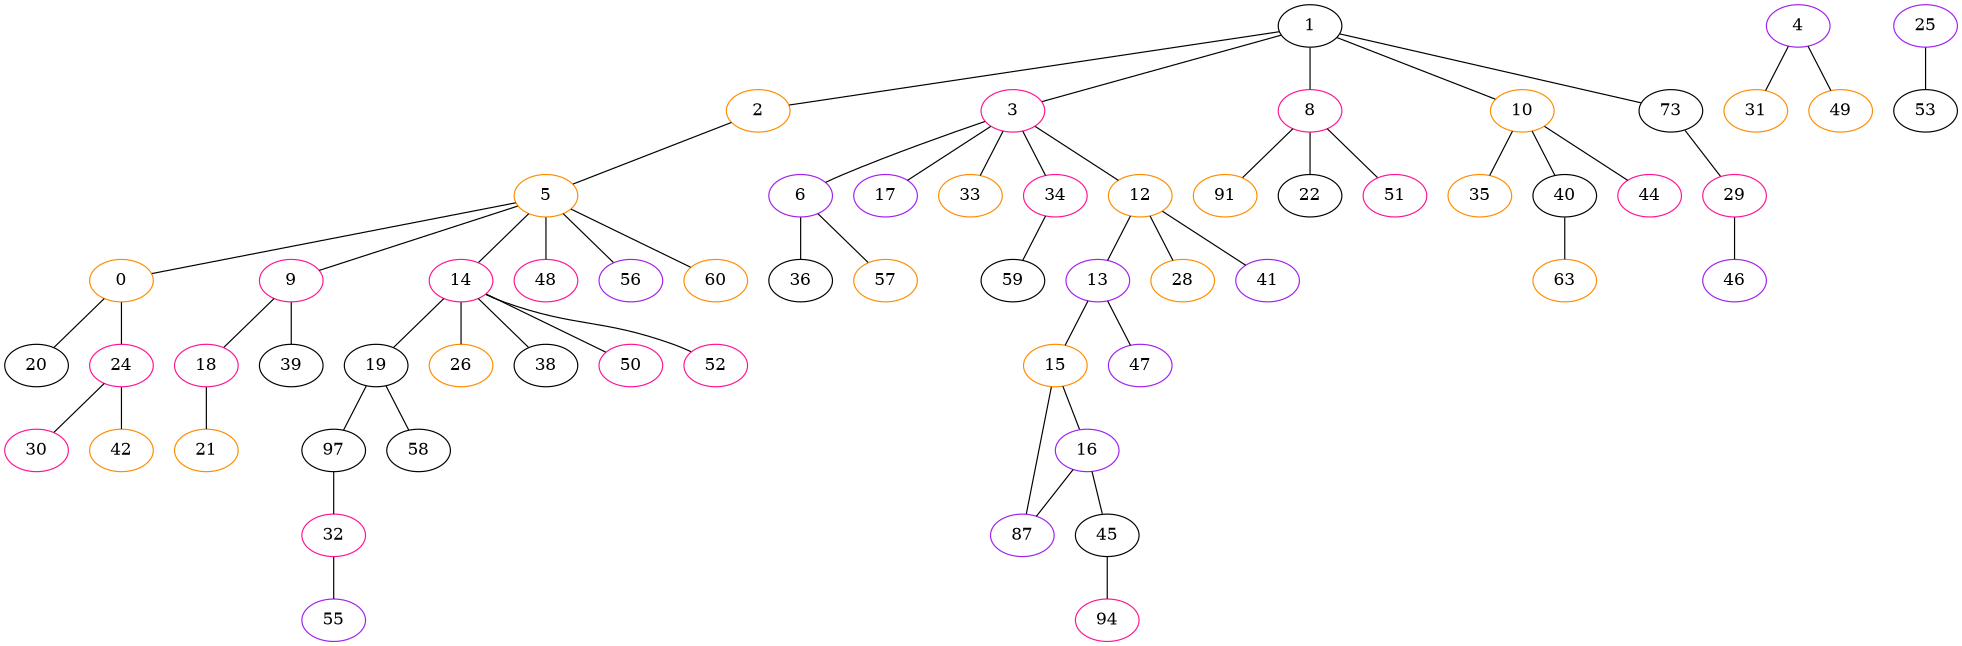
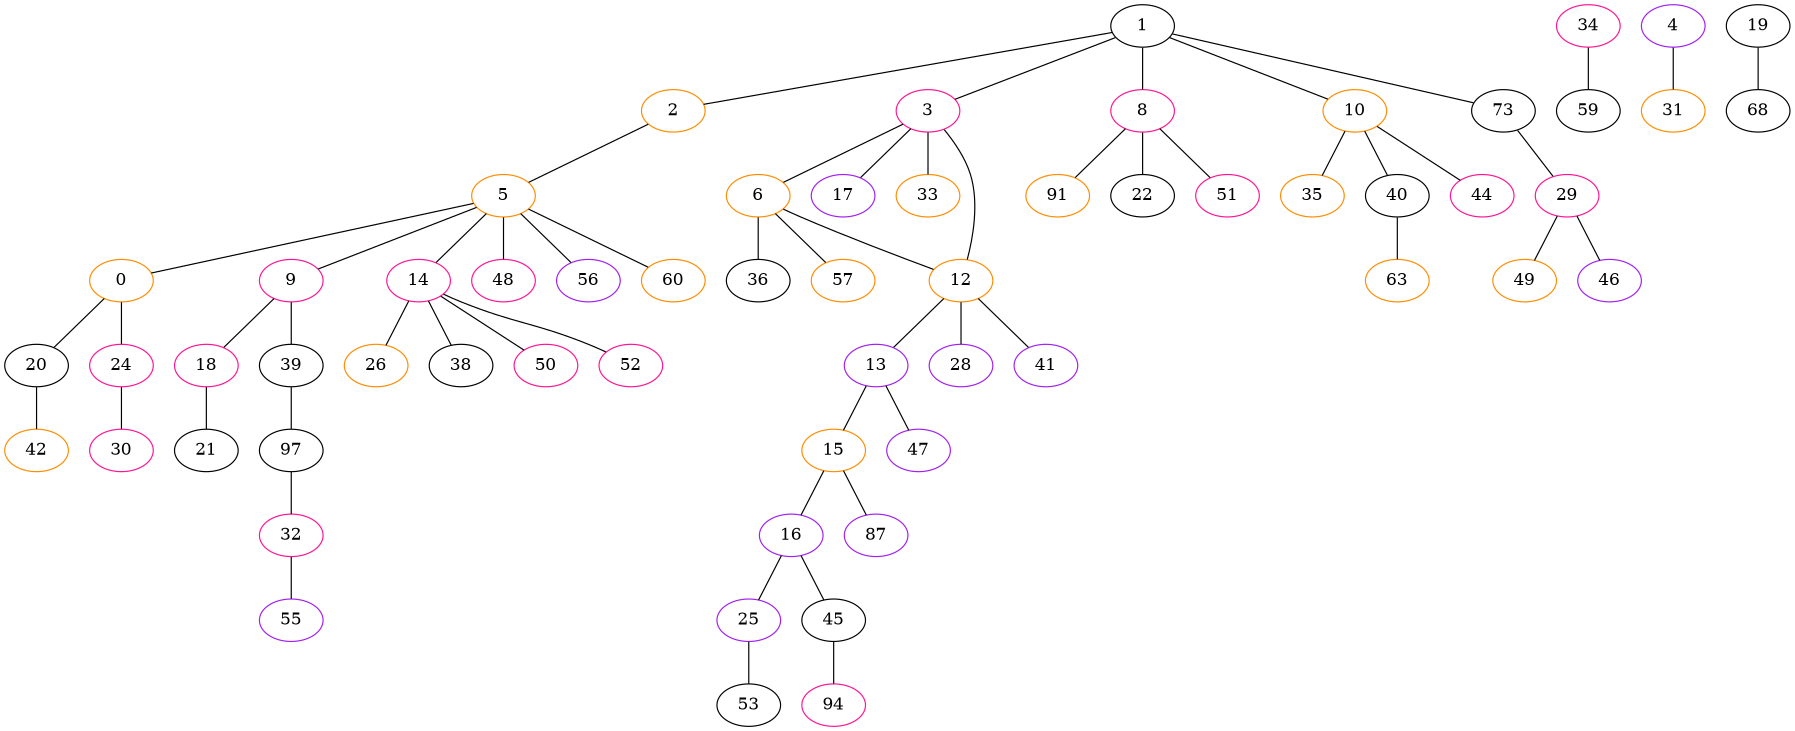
edge "4" -- "49": now "29" -- "49"
edge "3" -- "34": removed
node "6": color purple -> darkorange
edge "6" -- "12": added
node "28": color darkorange -> purple
edge "14" -- "19": removed
edge "24" -- "42": now "20" -- "42"
edge "19" -- "97": now "39" -- "97"
node "21": color darkorange -> black
node "58": label "58" -> "68"
edge "16" -- "87": now "16" -- "25"
